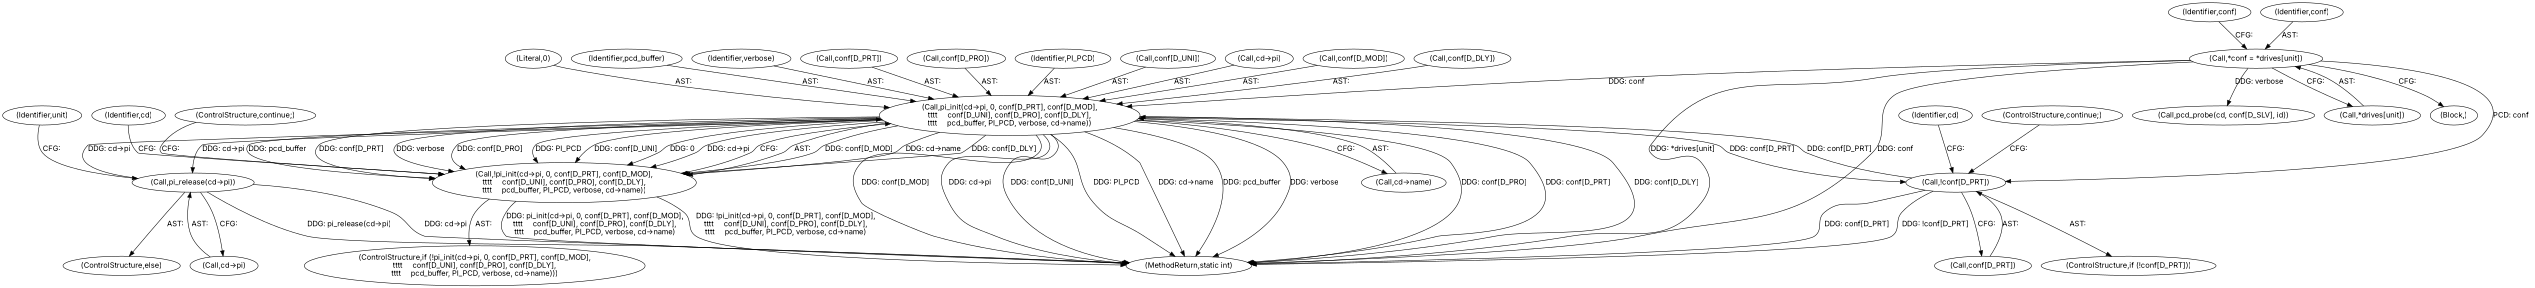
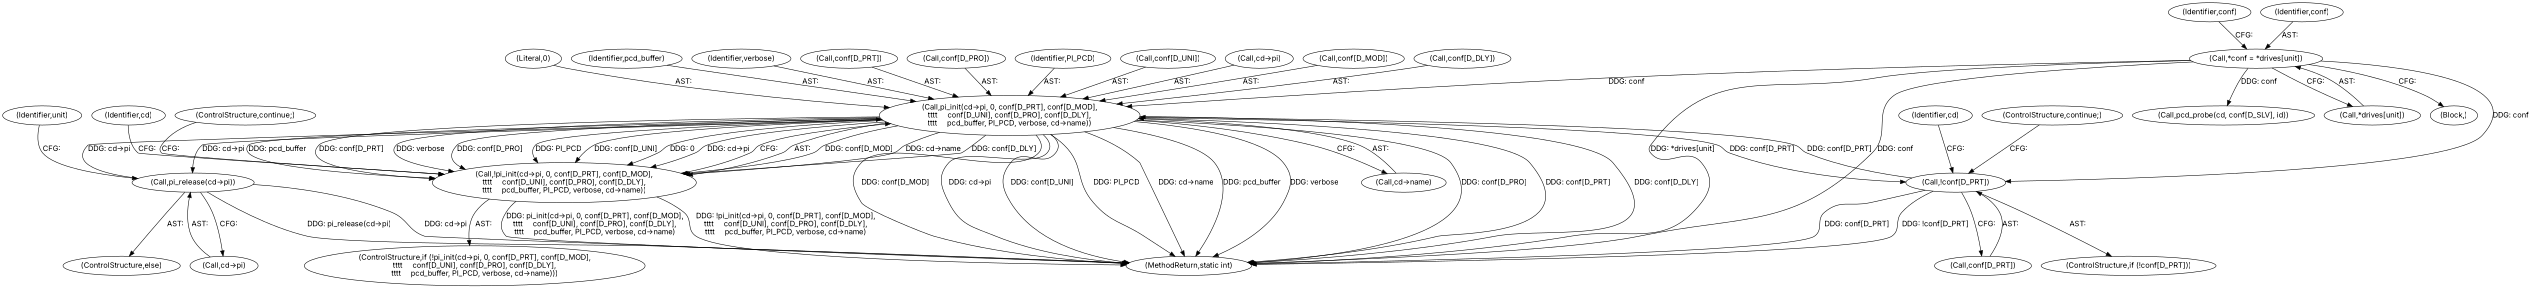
edge "(Call,*conf = *drives[unit])" -> "(Call,pcd_probe(cd, conf[D_SLV], id))": label "DDG: verbose" -> "DDG: conf"
edge "(Call,*conf = *drives[unit])" -> "(Call,!conf[D_PRT])": label "PCD: conf" -> "DDG: conf"
